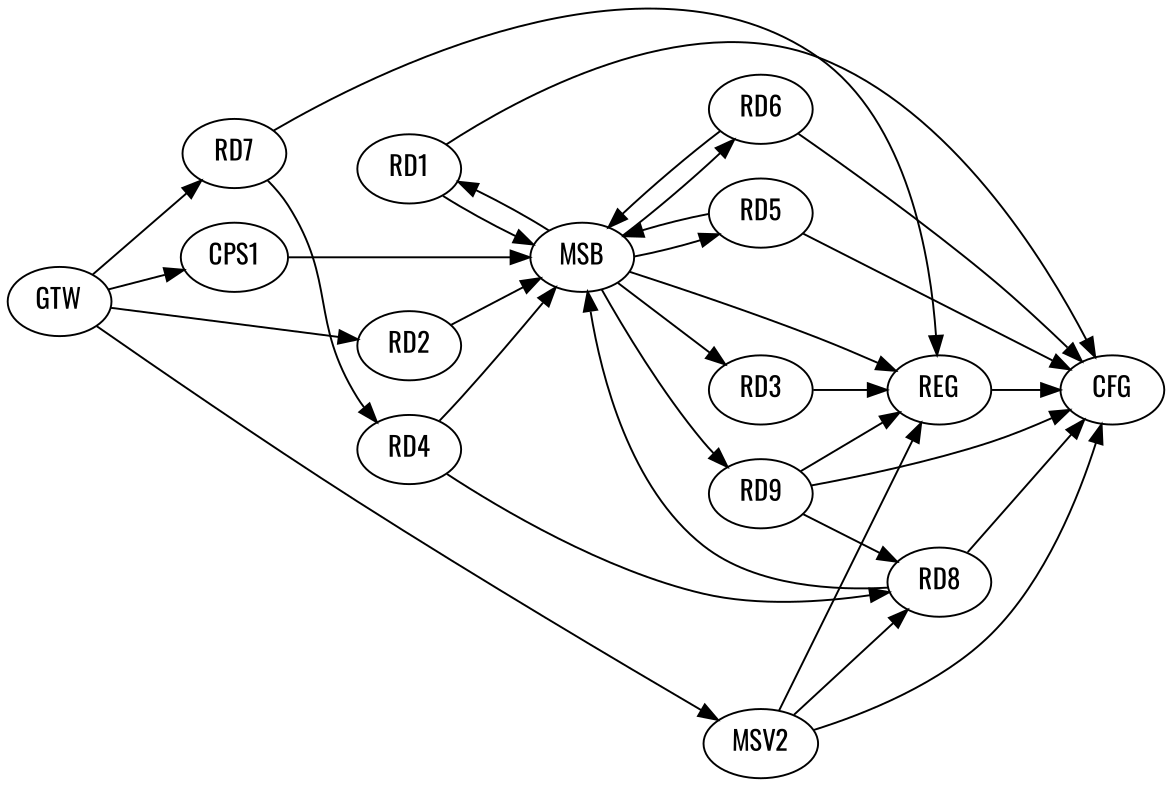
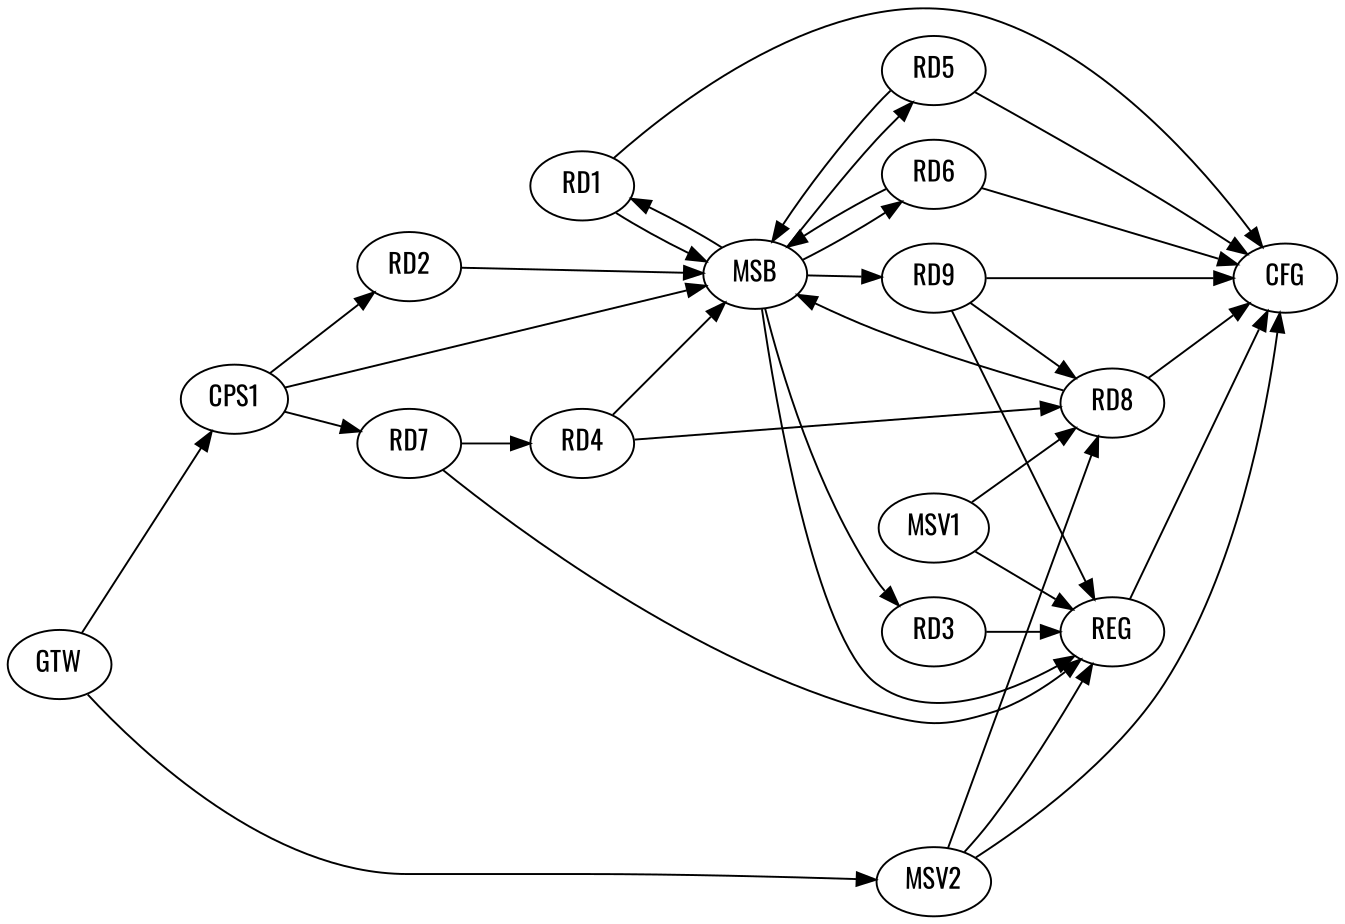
edge "GTW" -> "RD7": now "CPS1" -> "RD7"
edge "GTW" -> "RD2": now "CPS1" -> "RD2"
node "MSV1": added
